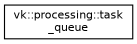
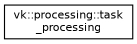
node "vk::processing::task _queue": label "vk::processing::task _queue" -> "vk::processing::task _processing"
